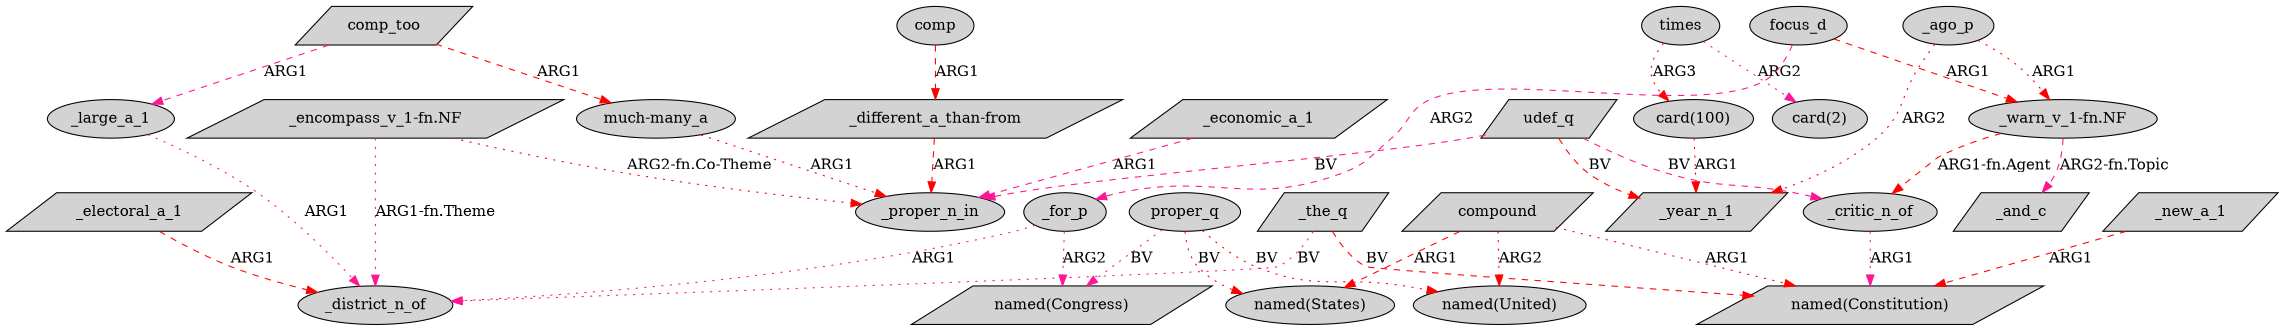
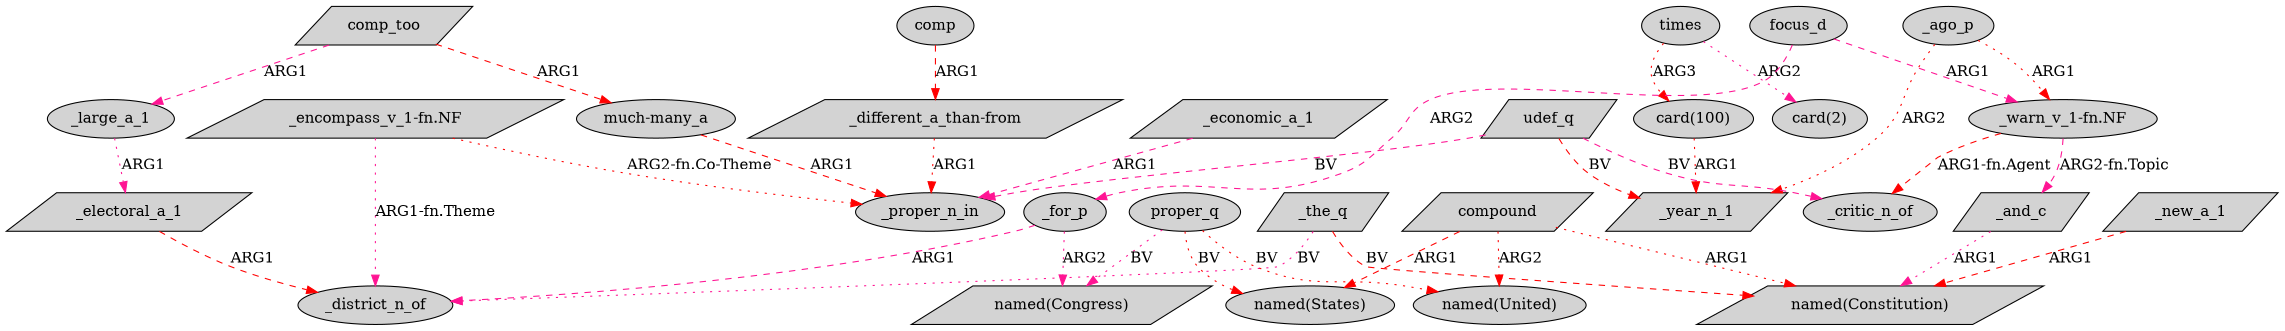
edge "focus_d" -> "_warn_v_1-fn.NF": color red -> deeppink
edge "_different_a_than-from" -> "_proper_n_in": style dashed -> dotted
edge "much-many_a" -> "_proper_n_in": style dotted -> dashed
edge "_large_a_1" -> "_district_n_of": now "_large_a_1" -> "_electoral_a_1"
edge "_critic_n_of" -> "named(Constitution)": now "_and_c" -> "named(Constitution)"
edge "_for_p" -> "_district_n_of": style dotted -> dashed
